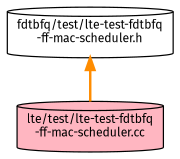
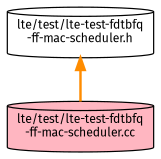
node "fdtbfq/test/lte-test-fdtbfq -ff-mac-scheduler.h": label "fdtbfq/test/lte-test-fdtbfq -ff-mac-scheduler.h" -> "lte/test/lte-test-fdtbfq -ff-mac-scheduler.h"
